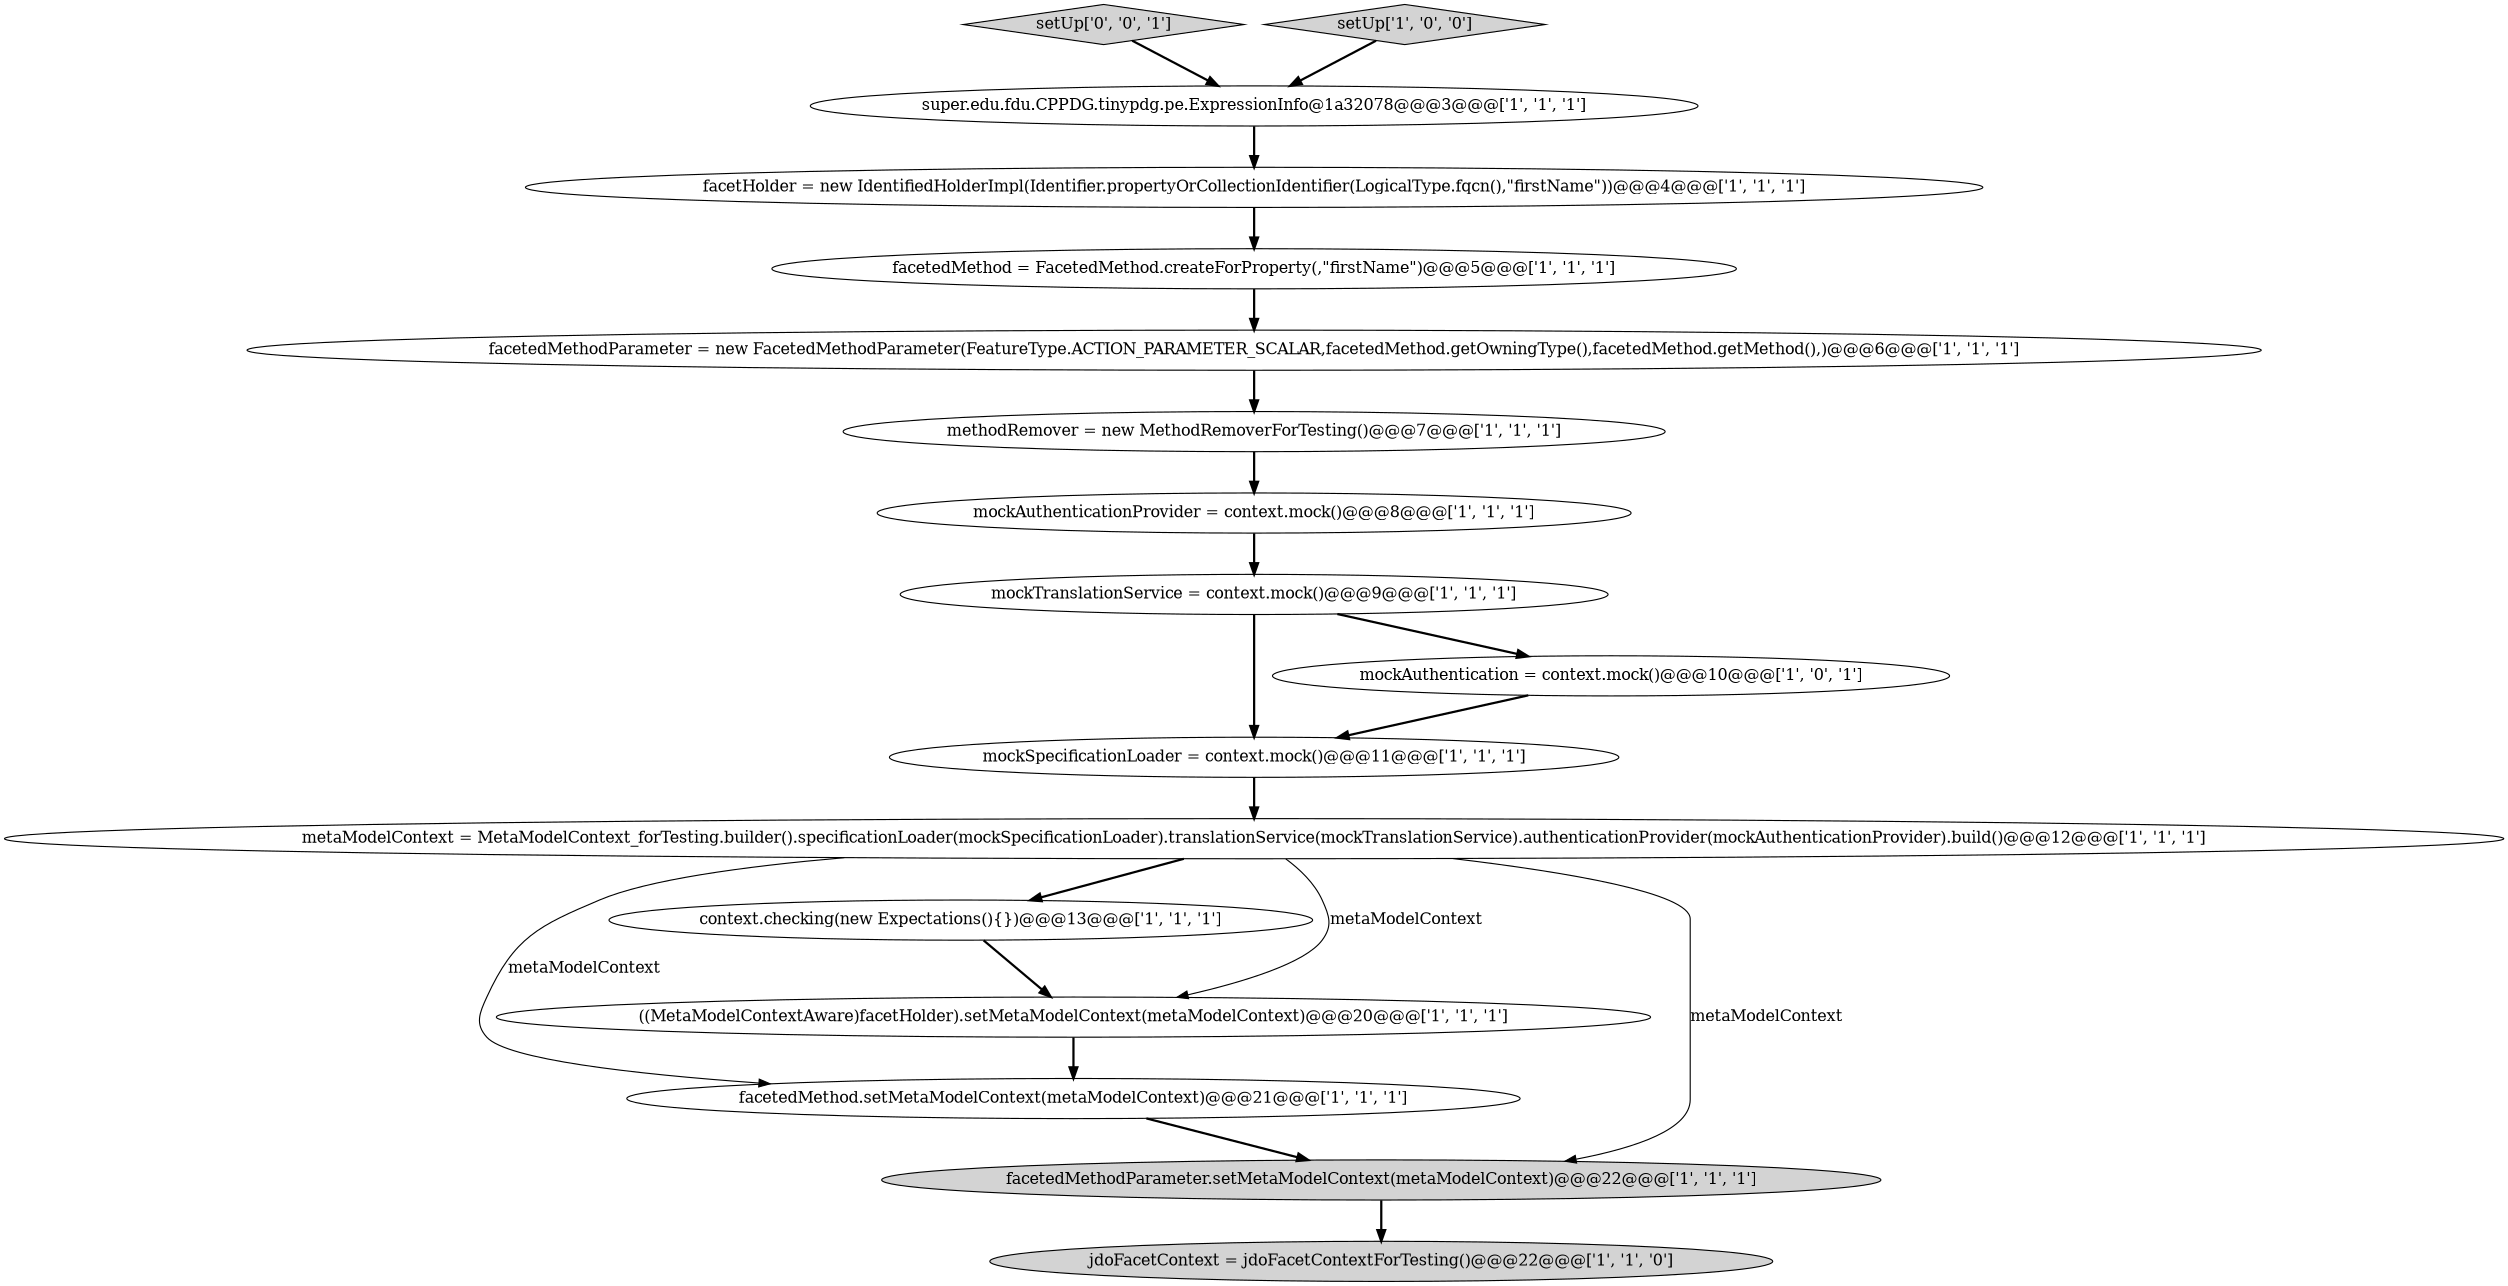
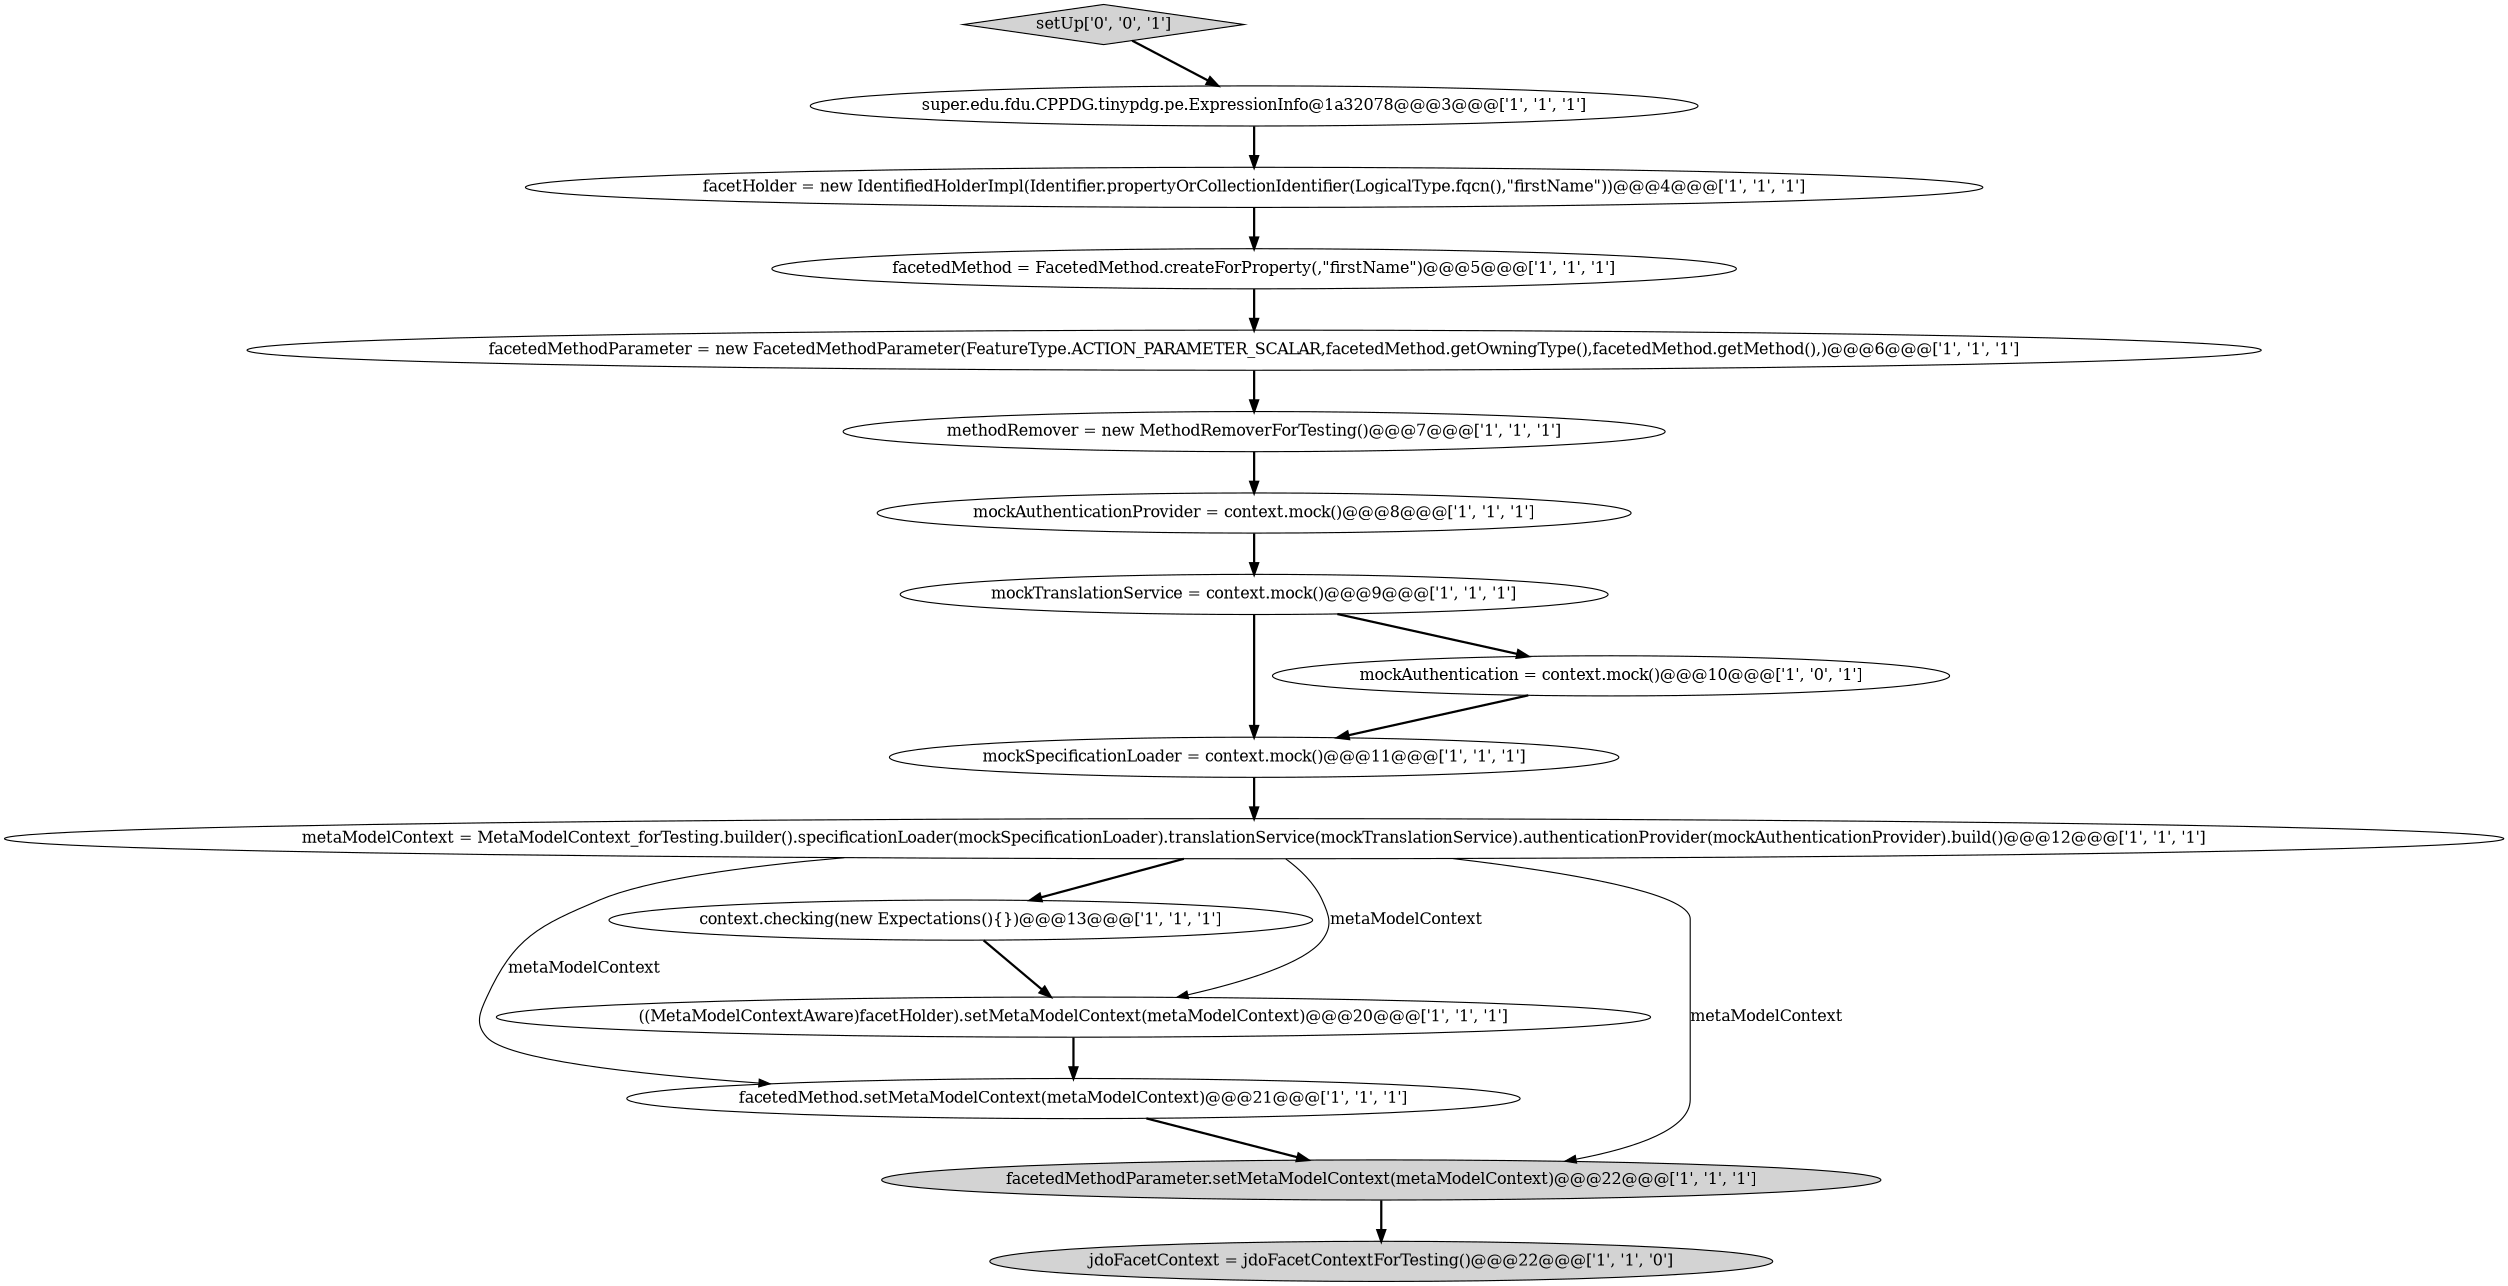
node "setUp['1', '0', '0']": removed
